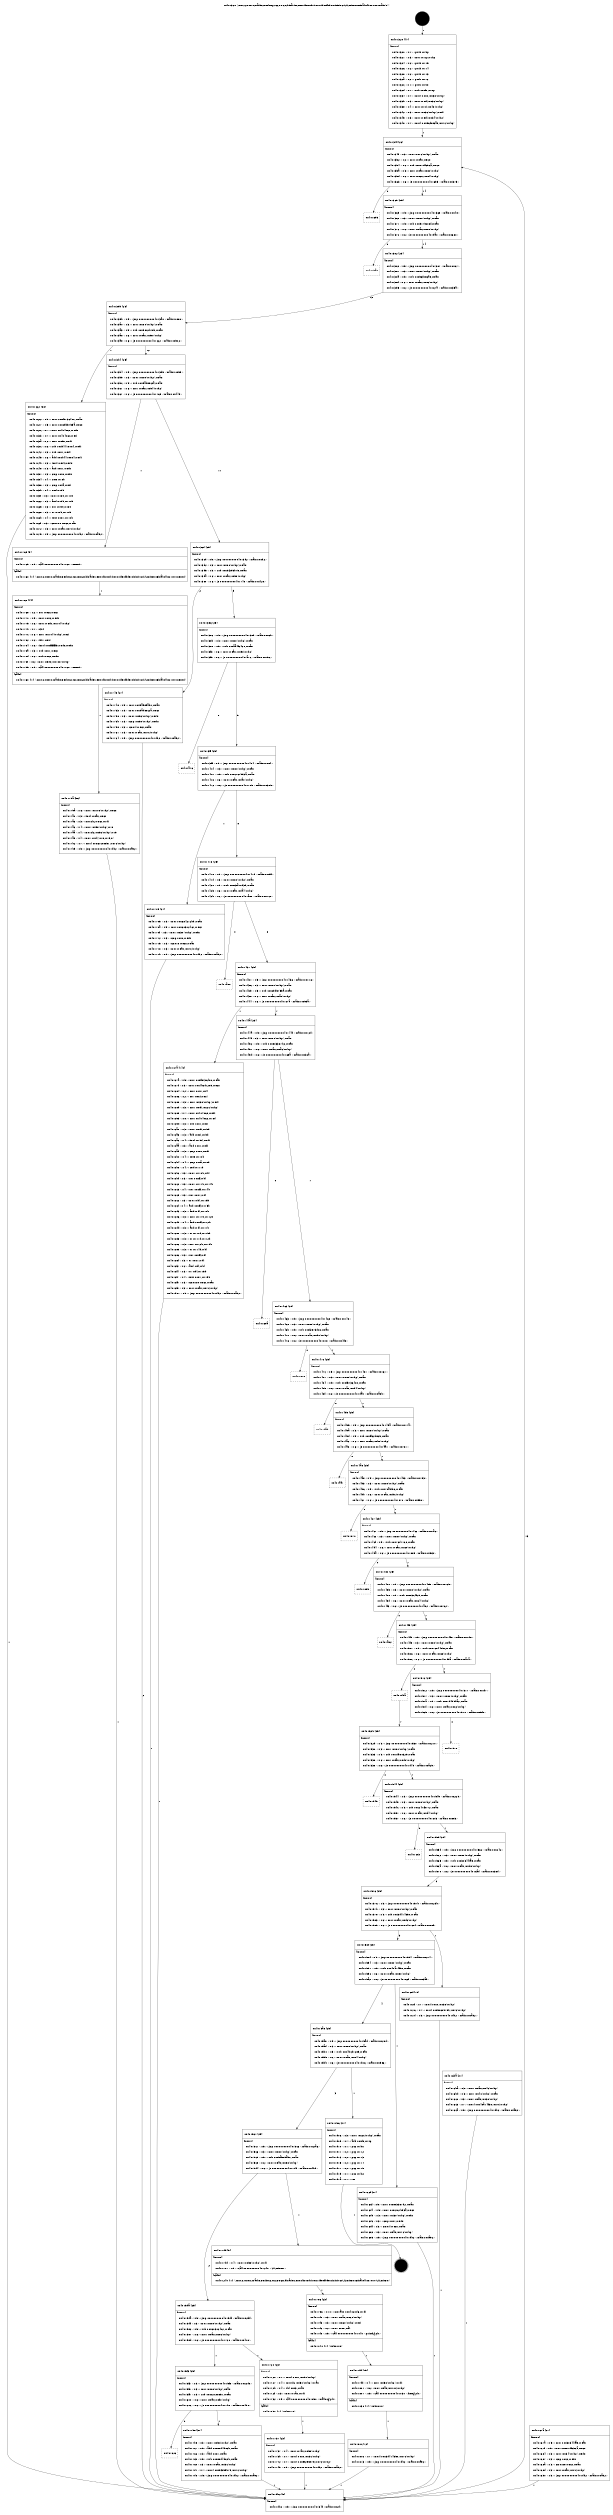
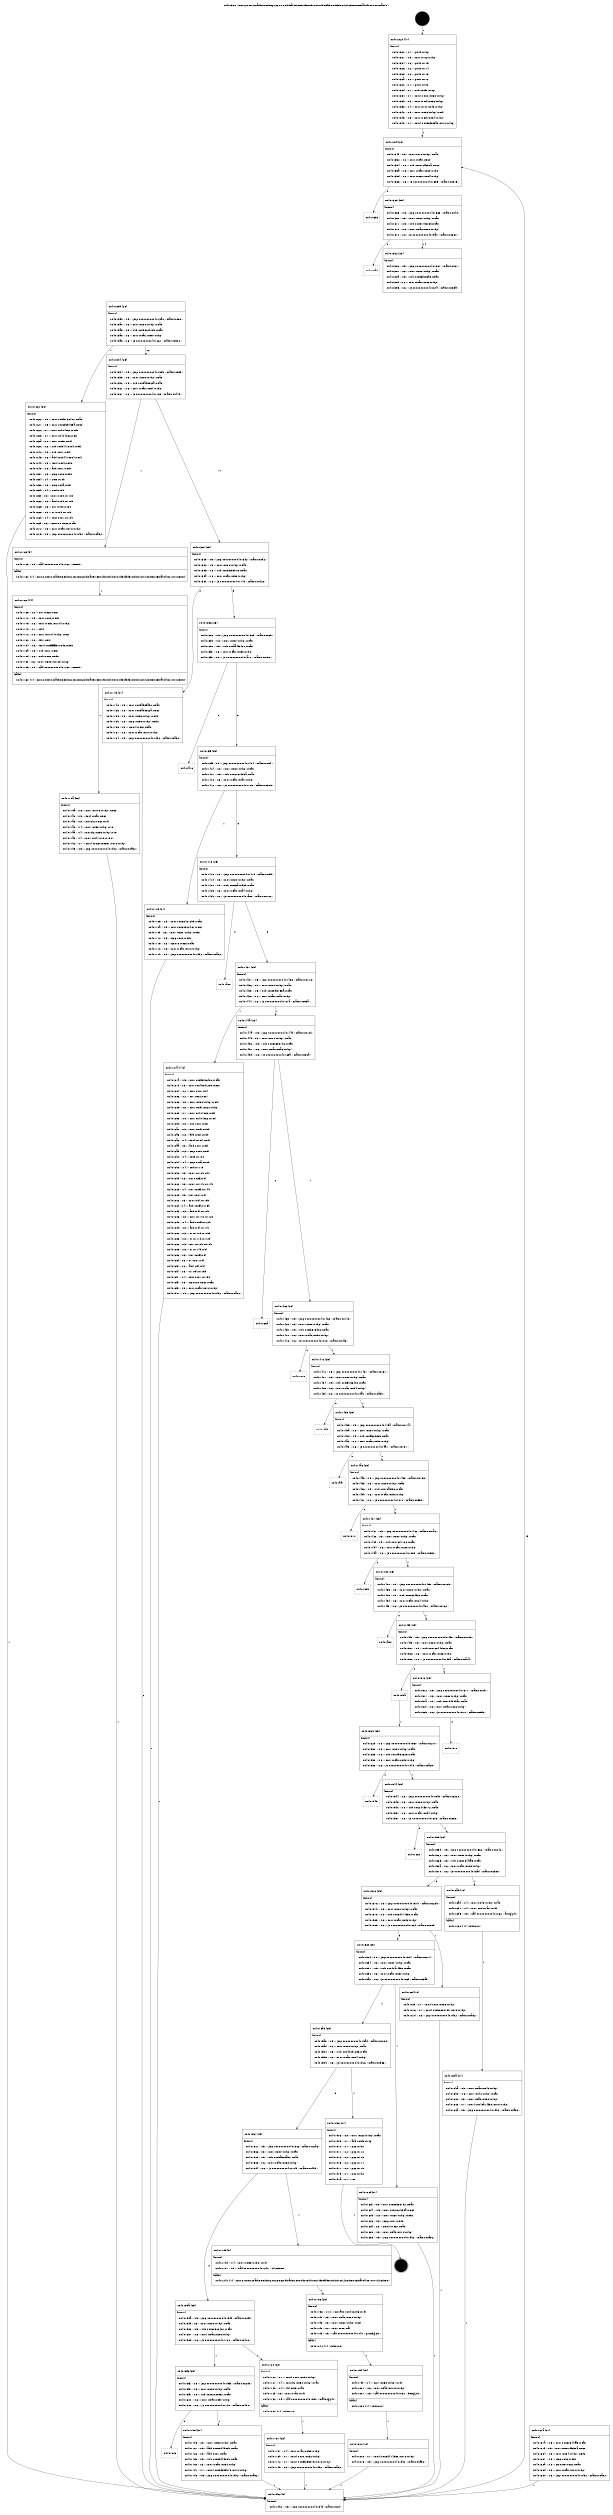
edge "0x40134f [26]" -> "0x401369 [25]": removed, label "14"
edge "0x401382 [25]" -> "0x40139b [25]": removed, label "13"
node "0x4016ad [13]": added
